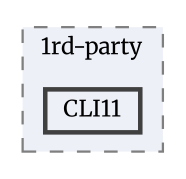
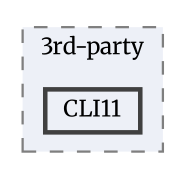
cluster "1rd-party": label "1rd-party" -> "3rd-party"
